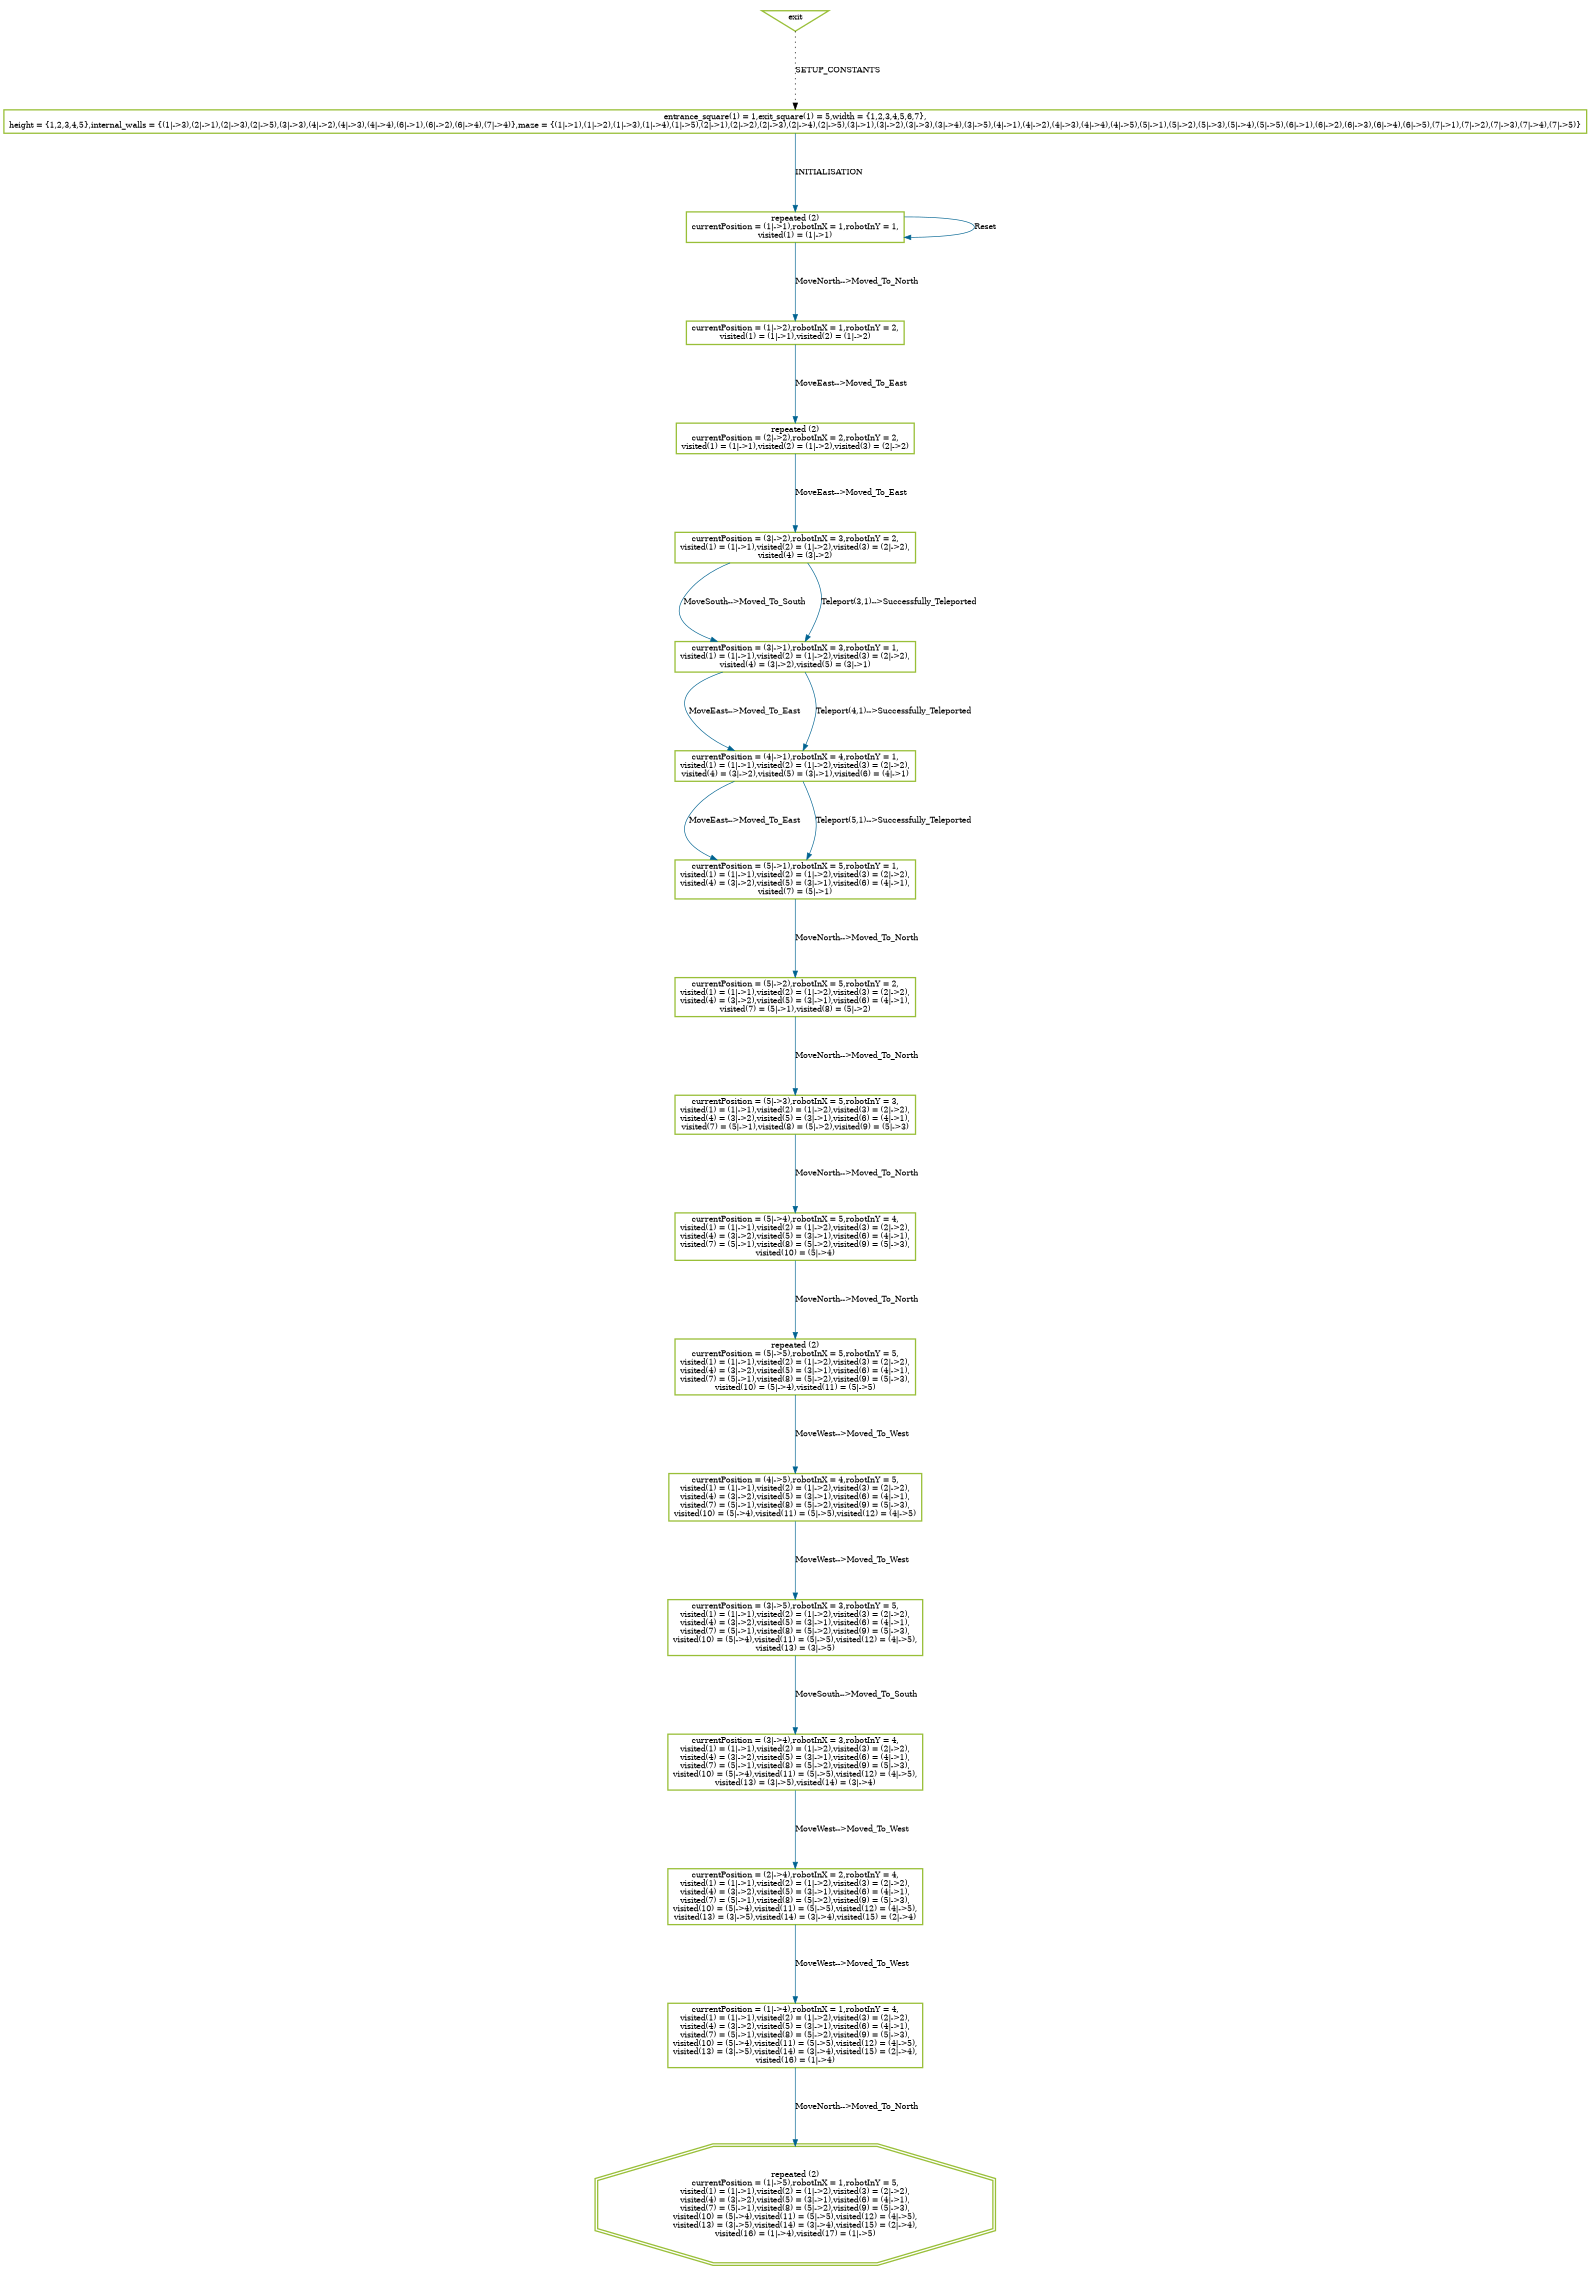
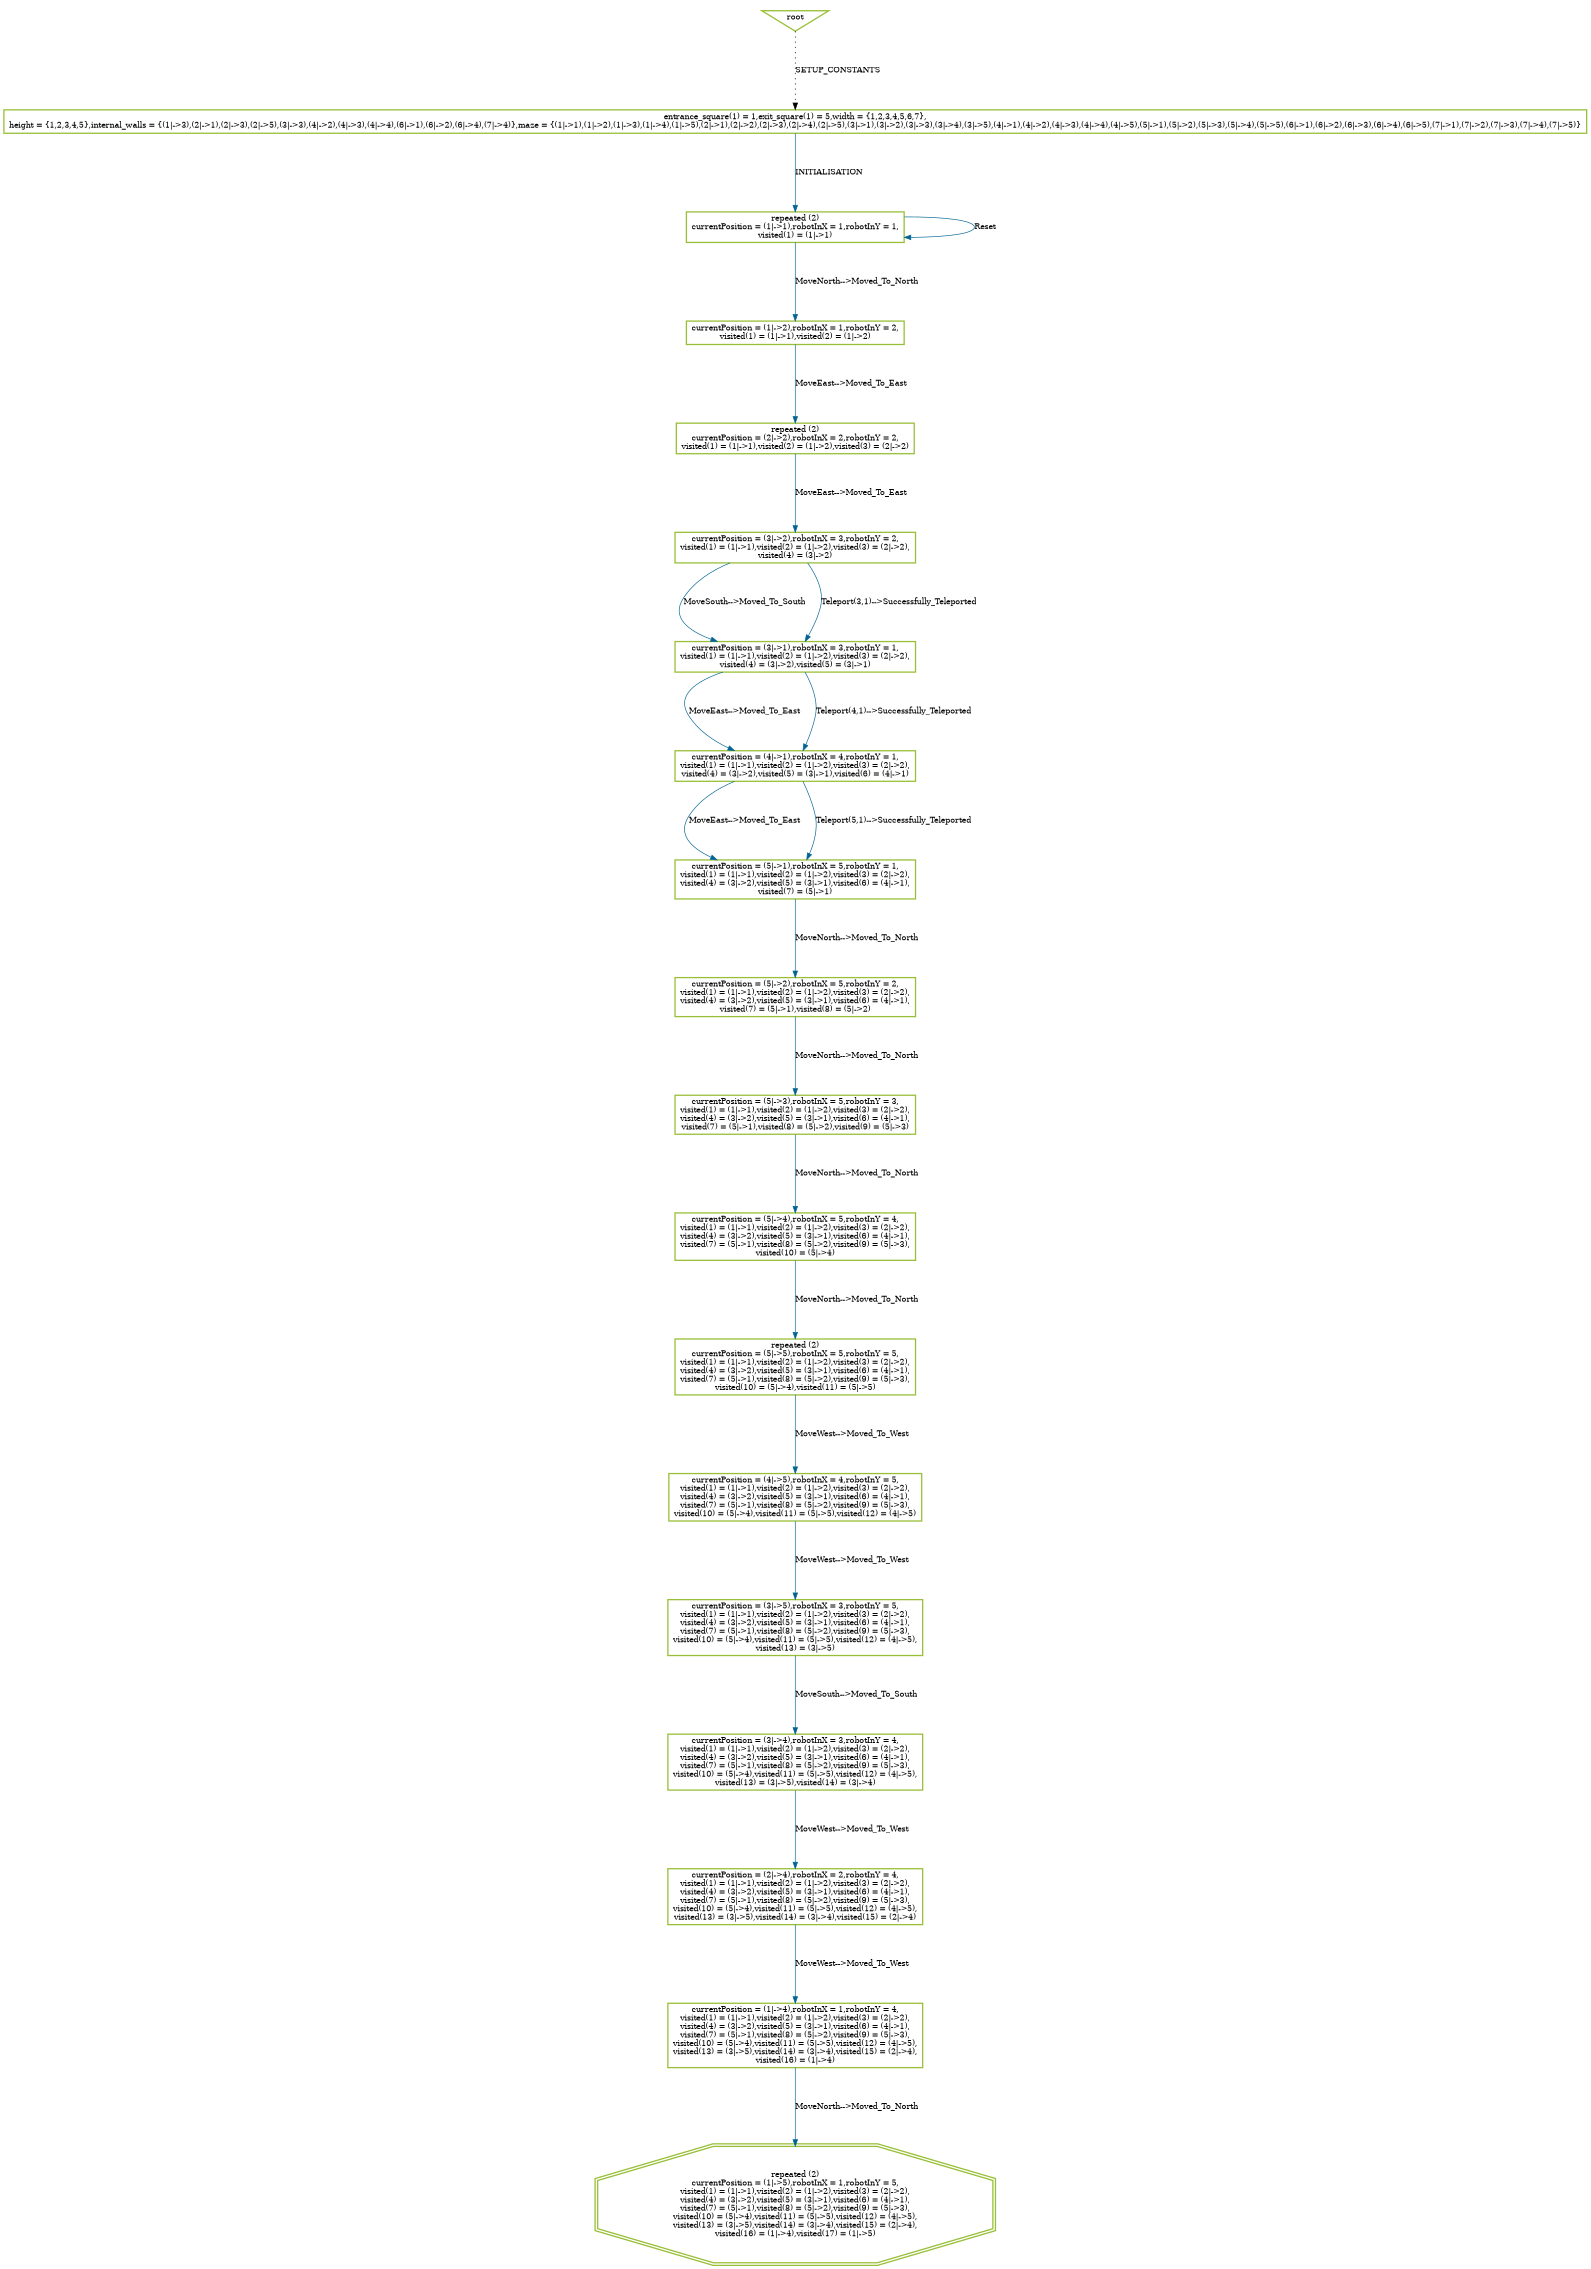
node "exit": label "exit" -> "root"
